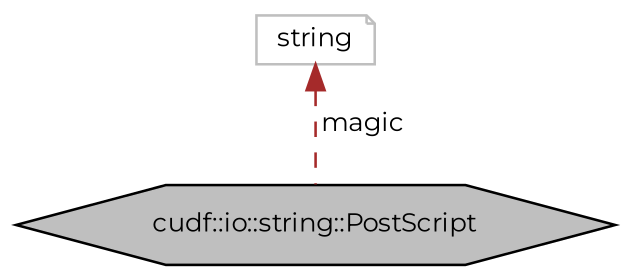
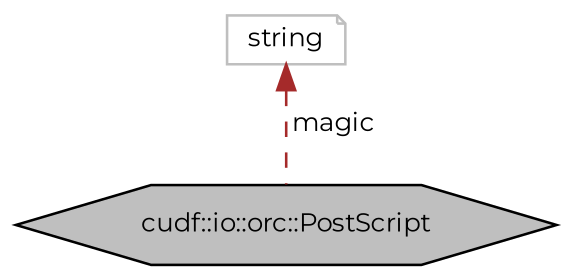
node "cudf::io::string::PostScript": label "cudf::io::string::PostScript" -> "cudf::io::orc::PostScript"
